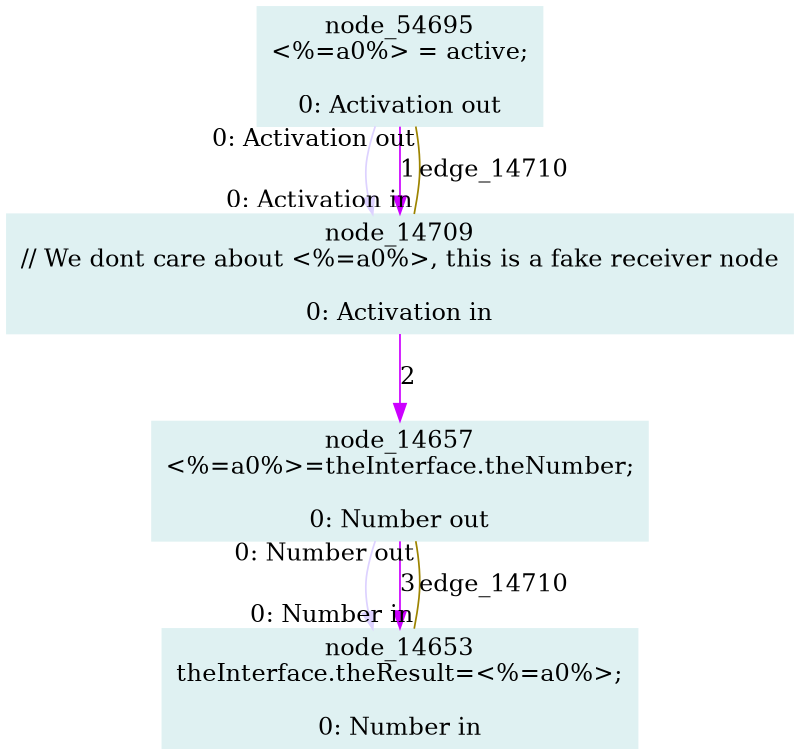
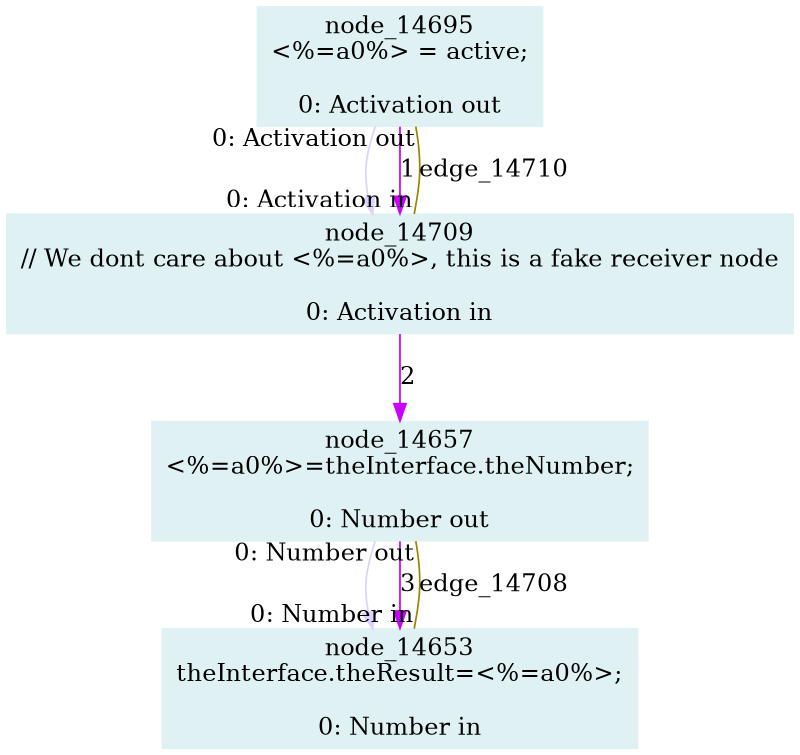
node "node_54695 <%=a0%> = active; 0: Activation out": label "node_54695 <%=a0%> = active; 0: Activation out" -> "node_14695 <%=a0%> = active; 0: Activation out"
edge "node_14657 <%=a0%>=theInterface.theNumber; 0: Number out" -- "node_14653 theInterface.theResult=<%=a0%>; 0: Number in": label "edge_14710" -> "edge_14708"
